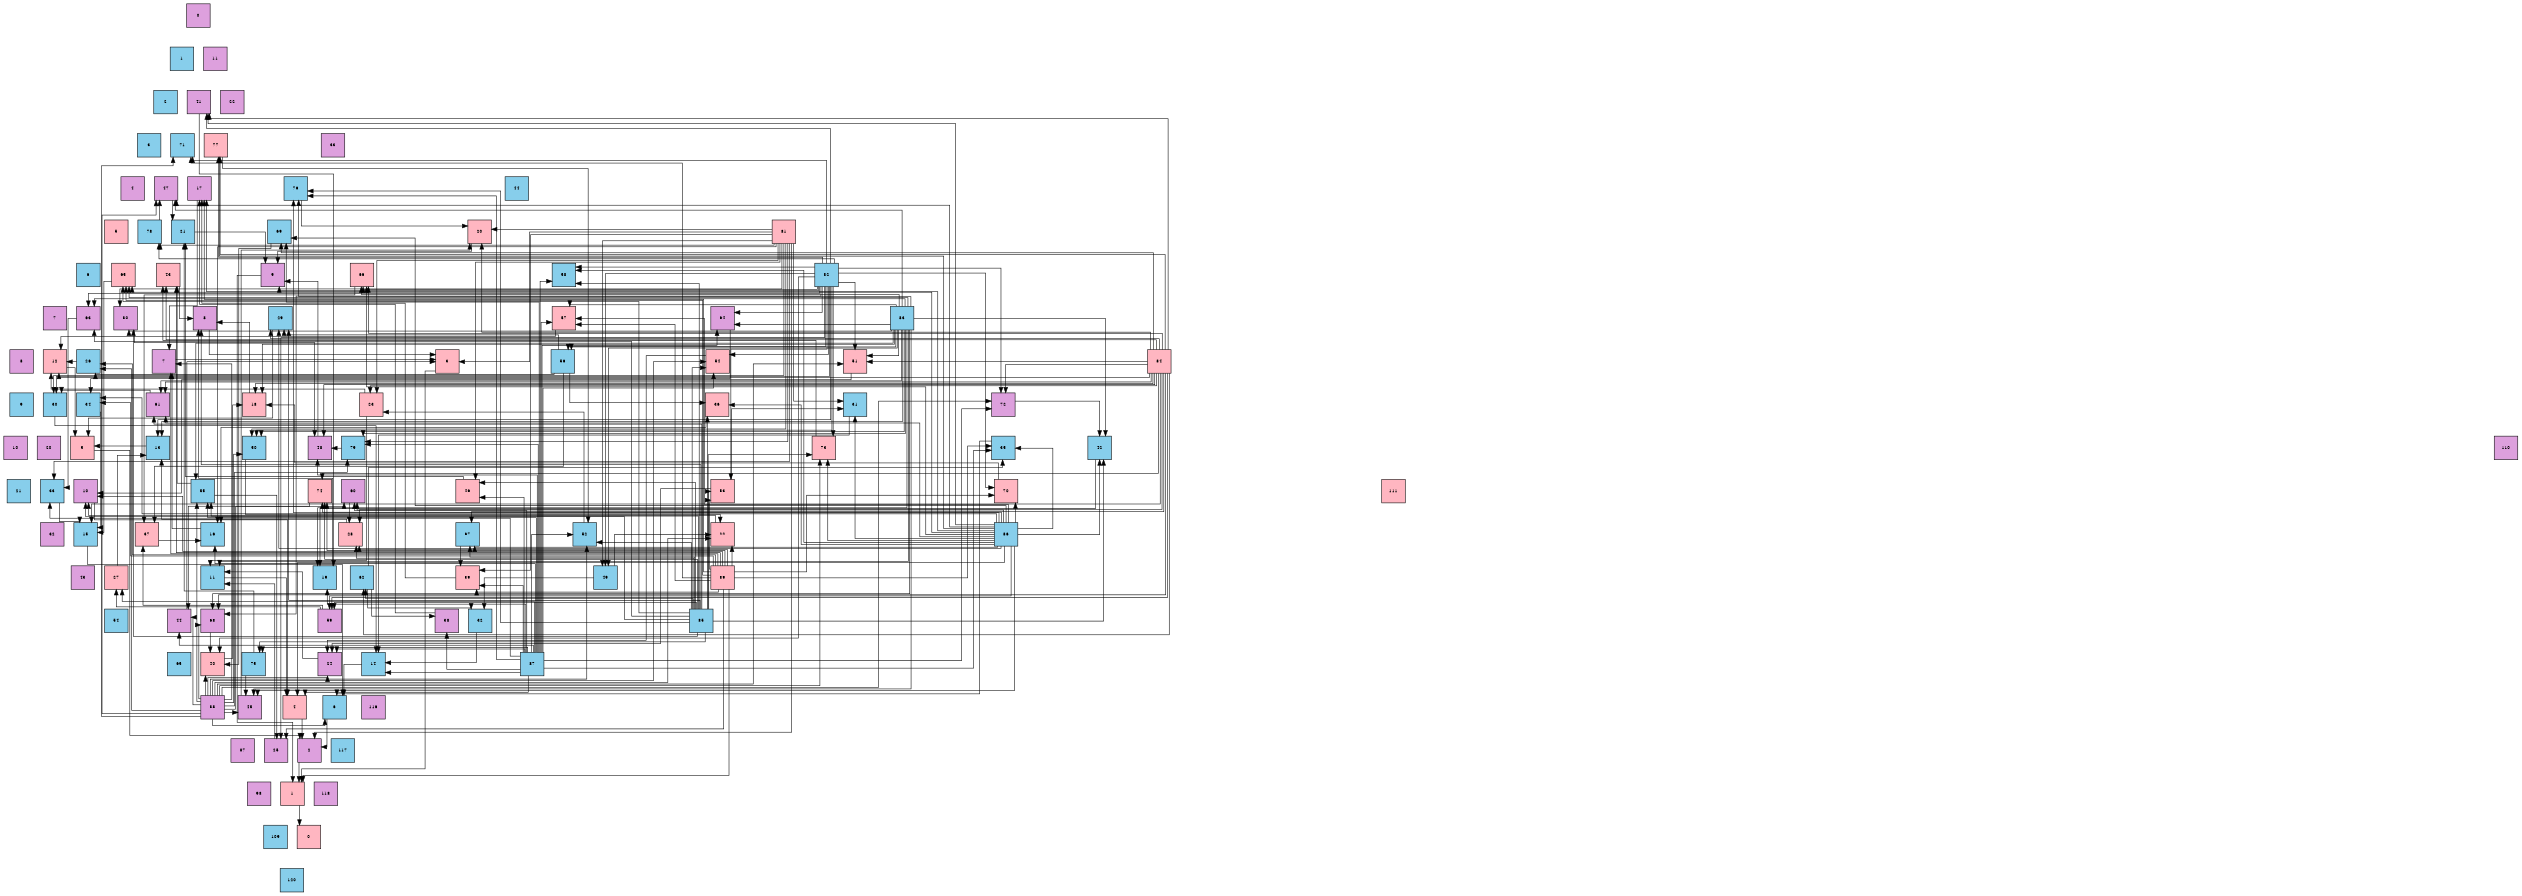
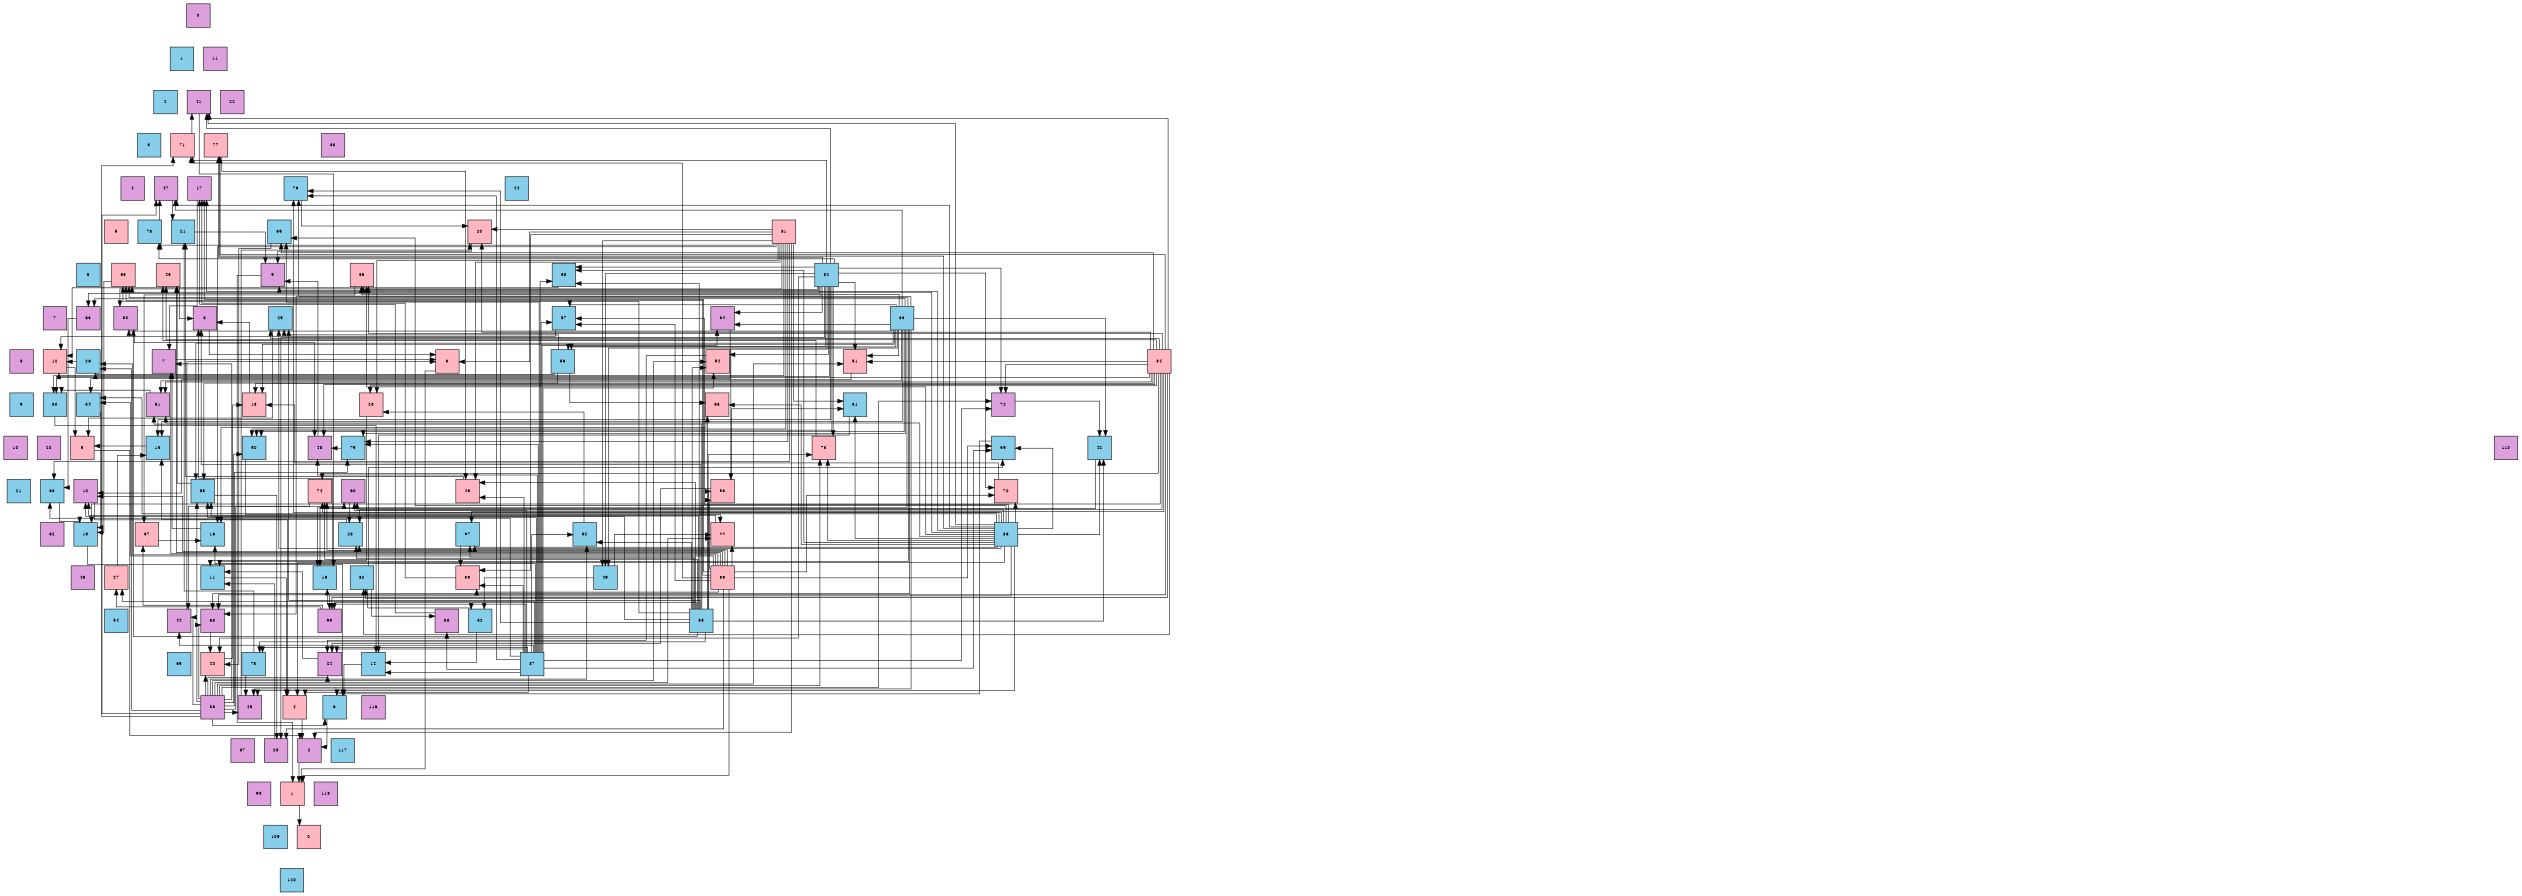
edge "71" -> "41": added
node "71": fillcolor skyblue -> lightpink
edge "77" -> "52": now "77" -> "46"
node "57": fillcolor lightpink -> skyblue
edge "85" -> "63": removed
edge "23" -> "12": now "58" -> "12"
edge "56" -> "37": now "56" -> "55"
node "111": removed
node "28": fillcolor lightpink -> skyblue
